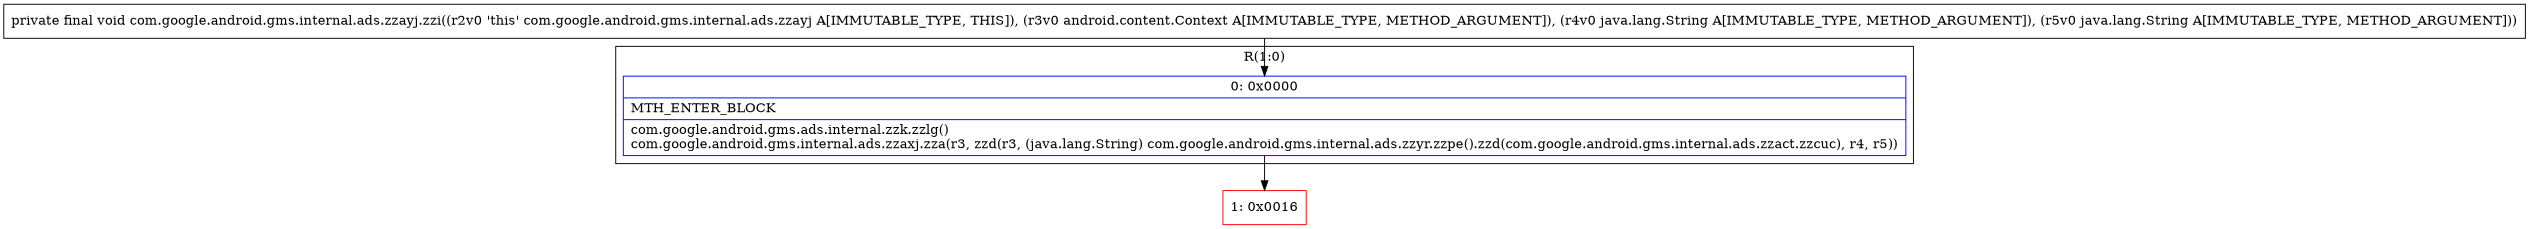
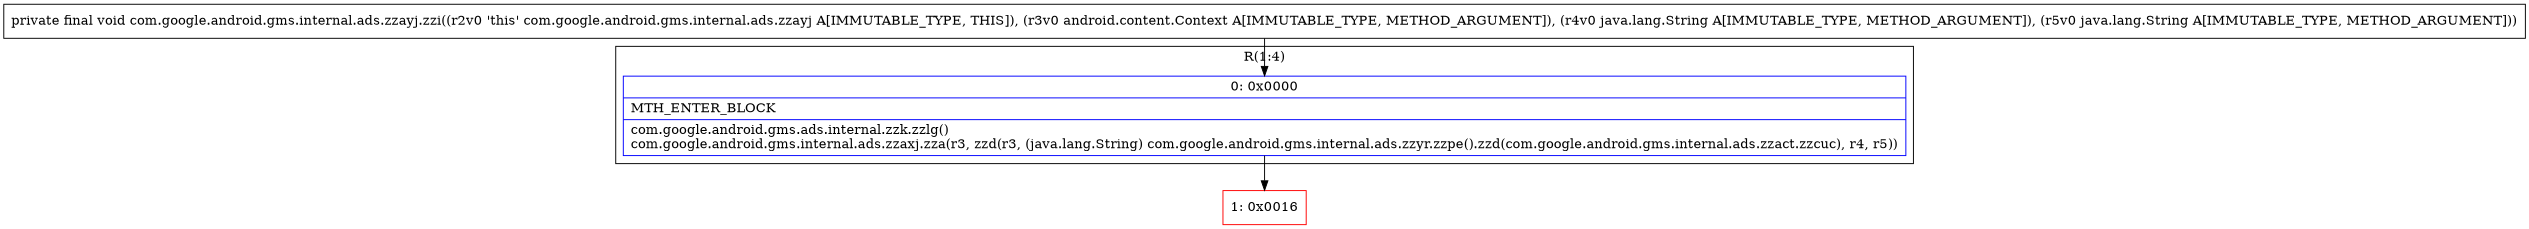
cluster "R(1:0)": label "R(1:0)" -> "R(1:4)"
